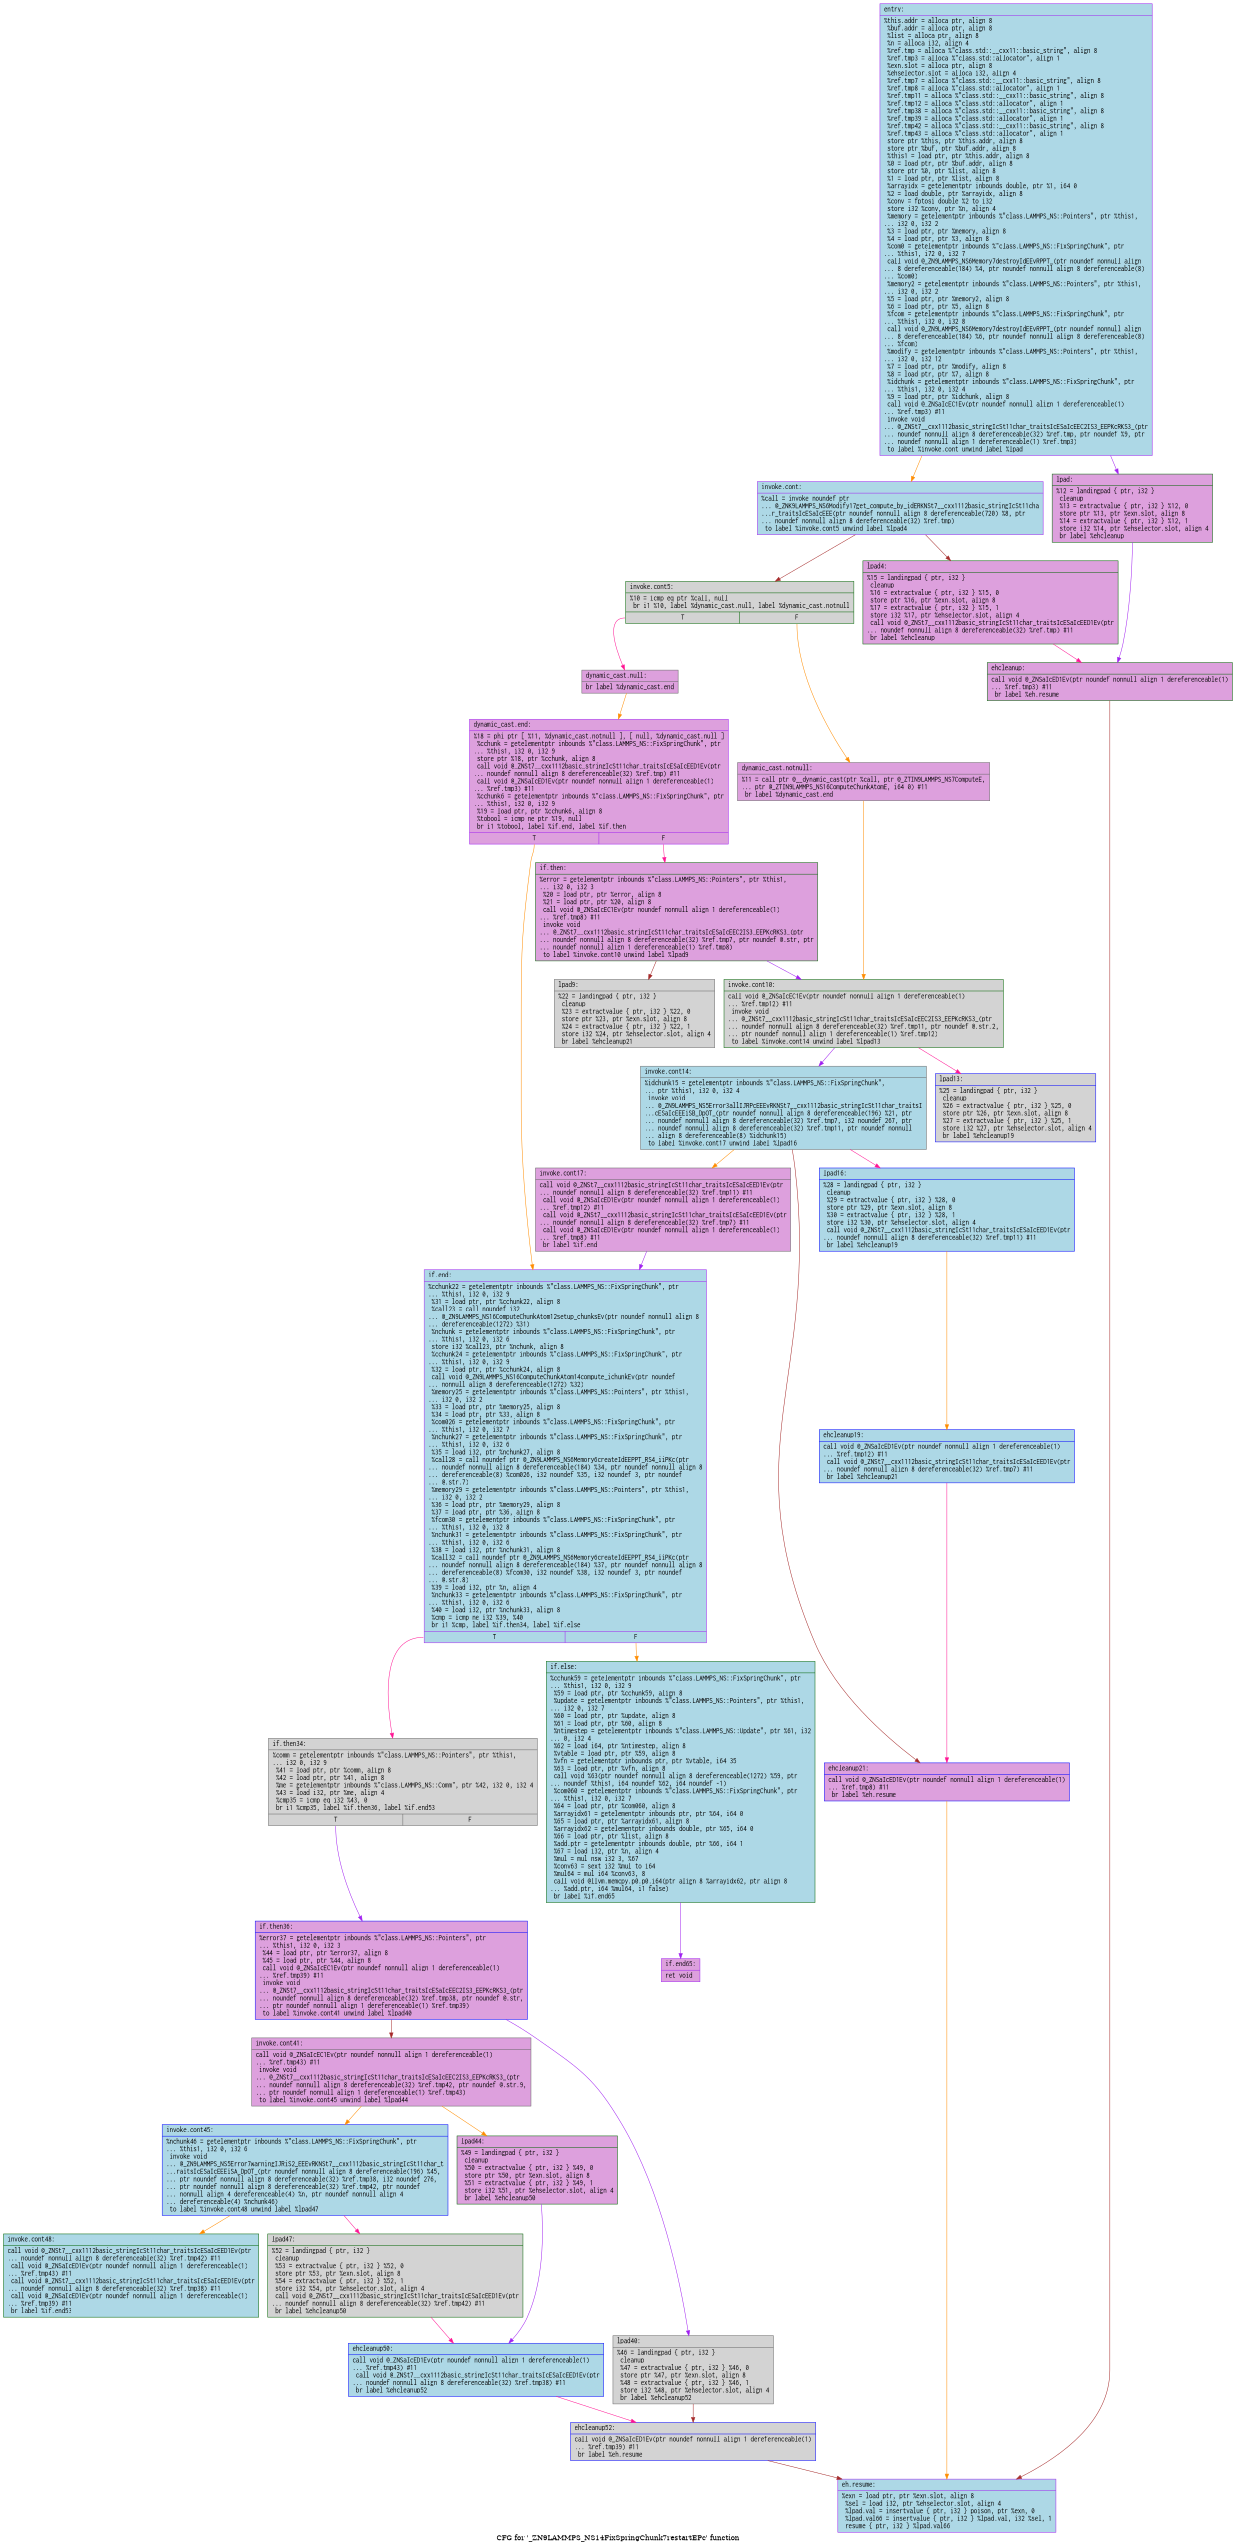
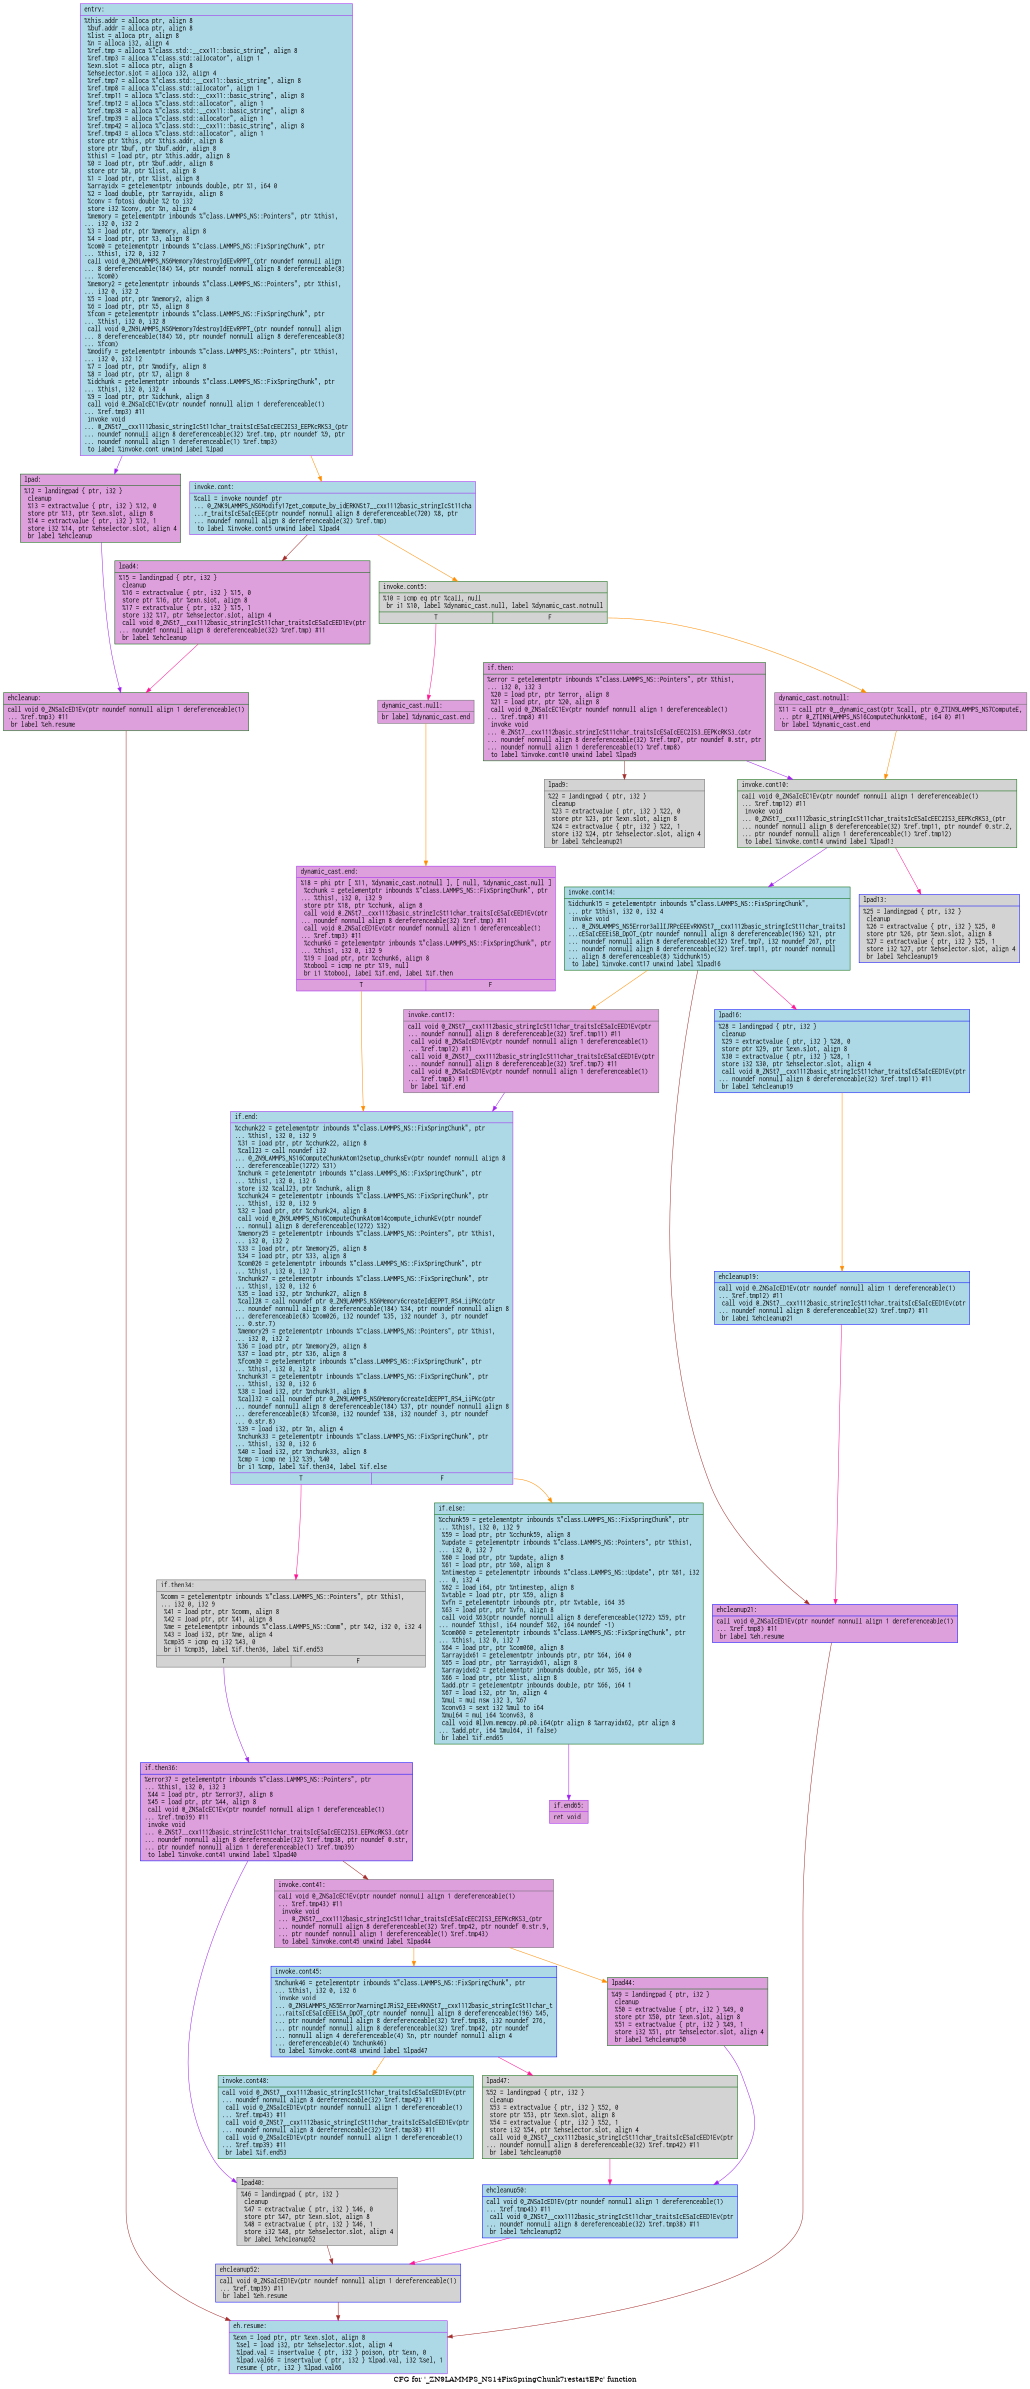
edge "invoke.cont:" -> "invoke.cont5:": color brown -> darkorange
edge "dynamic_cast.end:" -> "if.then:": removed
node "invoke.cont14:": color gray40 -> darkgreen
edge "ehcleanup21:" -> "eh.resume:": color darkorange -> brown
